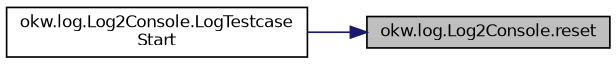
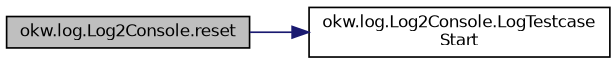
edge "okw.log.Log2Console.LogTestcase Start" -> "okw.log.Log2Console.reset": reversed
